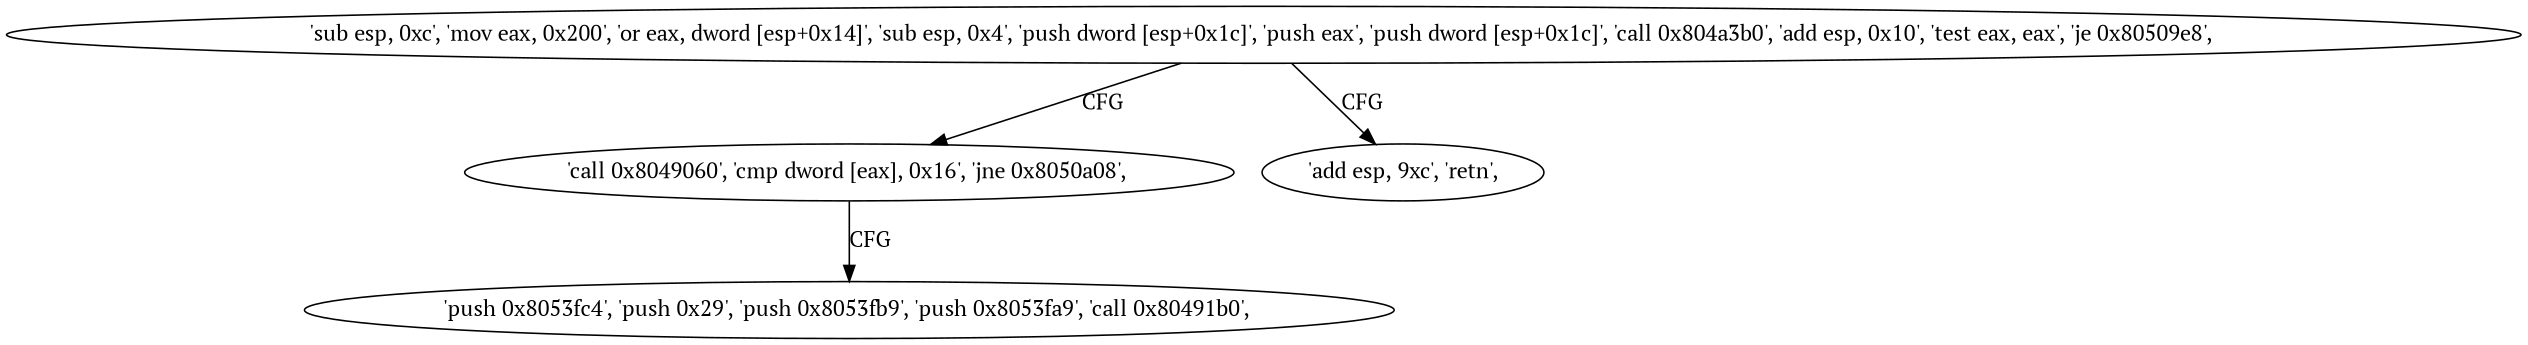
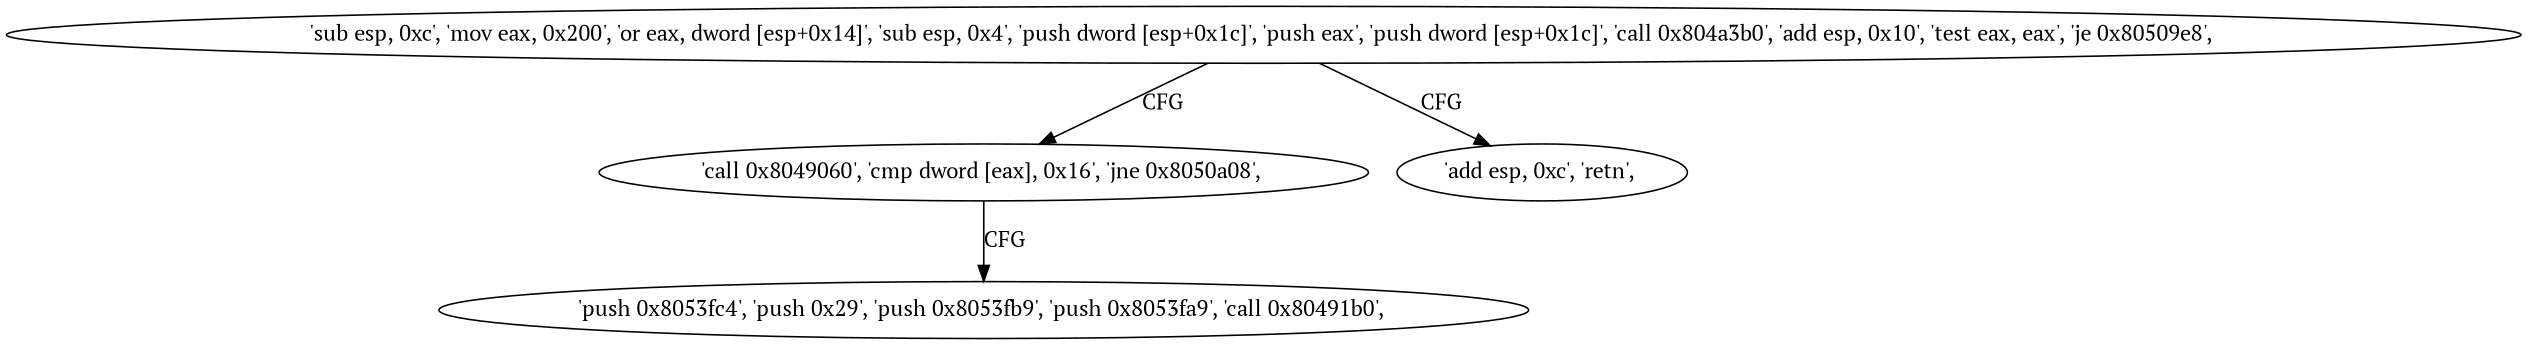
node "'add esp, 9xc', 'retn',": label "'add esp, 9xc', 'retn'," -> "'add esp, 0xc', 'retn',"
